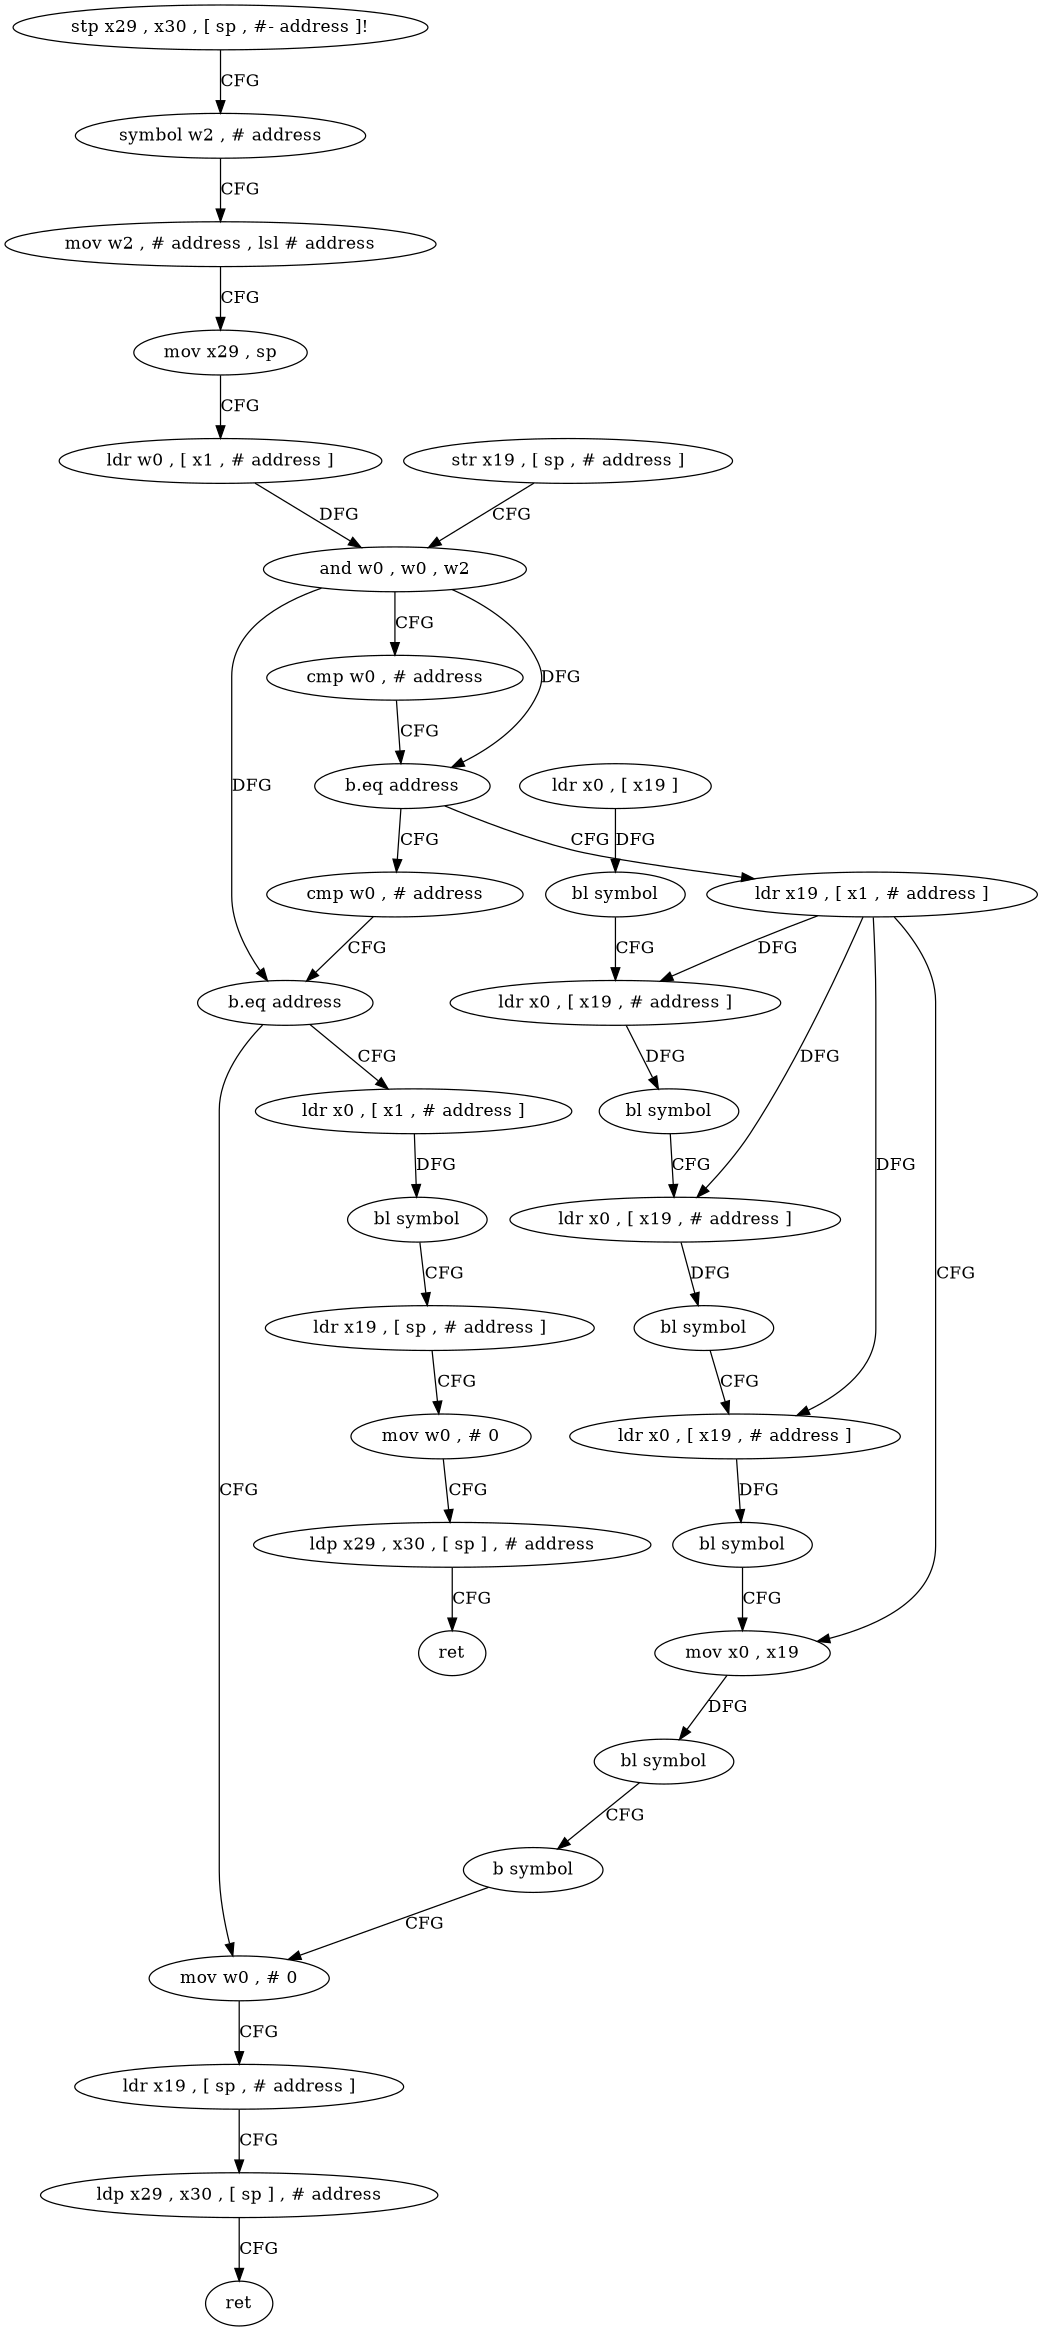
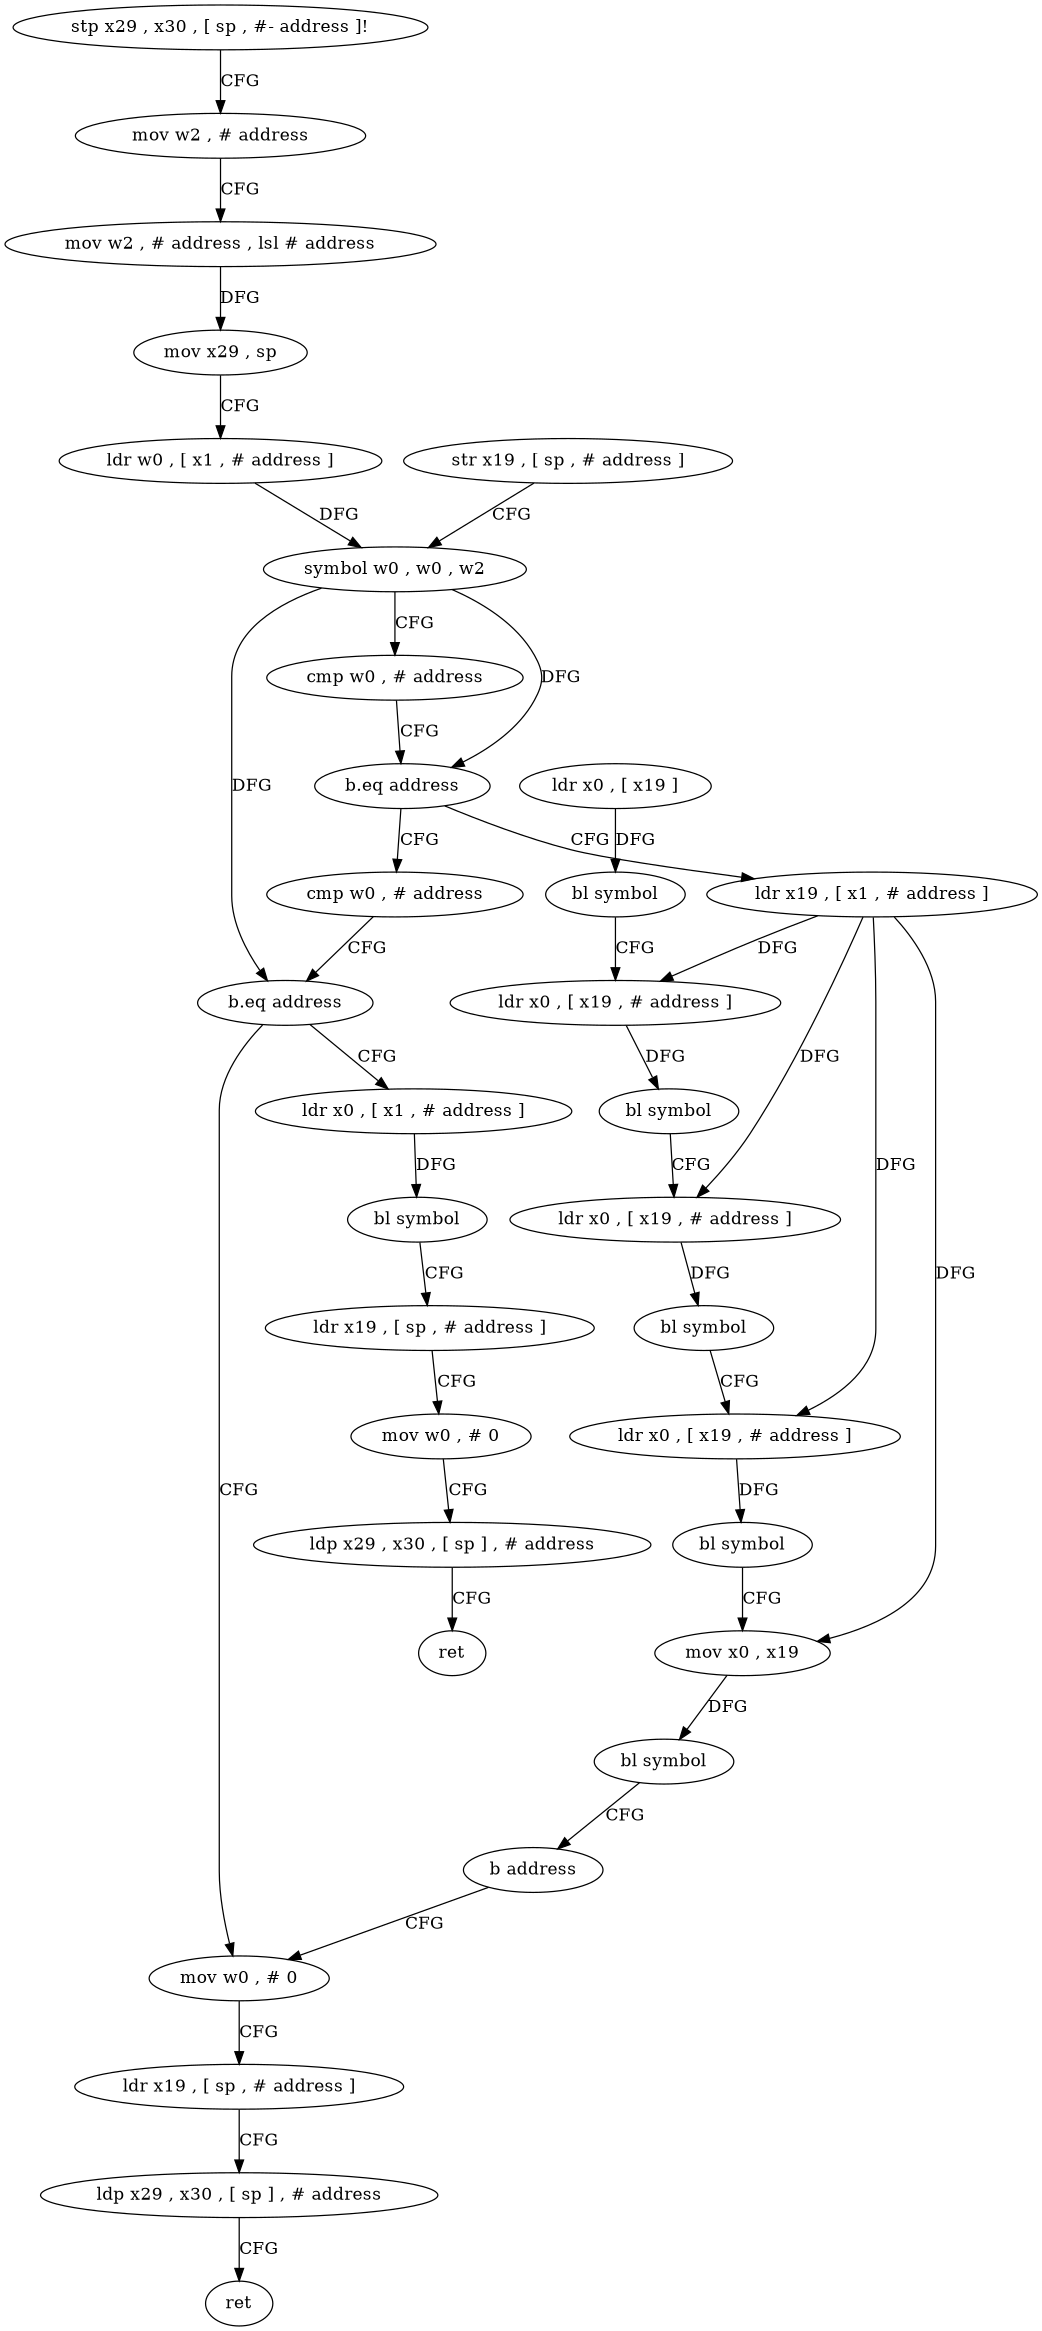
node "symbol w2 , # address": label "symbol w2 , # address" -> "mov w2 , # address"
edge "mov w2 , # address , lsl # address" -> "mov x29 , sp": label "CFG" -> "DFG"
node "and w0 , w0 , w2": label "and w0 , w0 , w2" -> "symbol w0 , w0 , w2"
edge "ldr x19 , [ x1 , # address ]" -> "mov x0 , x19": label "CFG" -> "DFG"
node "b symbol": label "b symbol" -> "b address"
